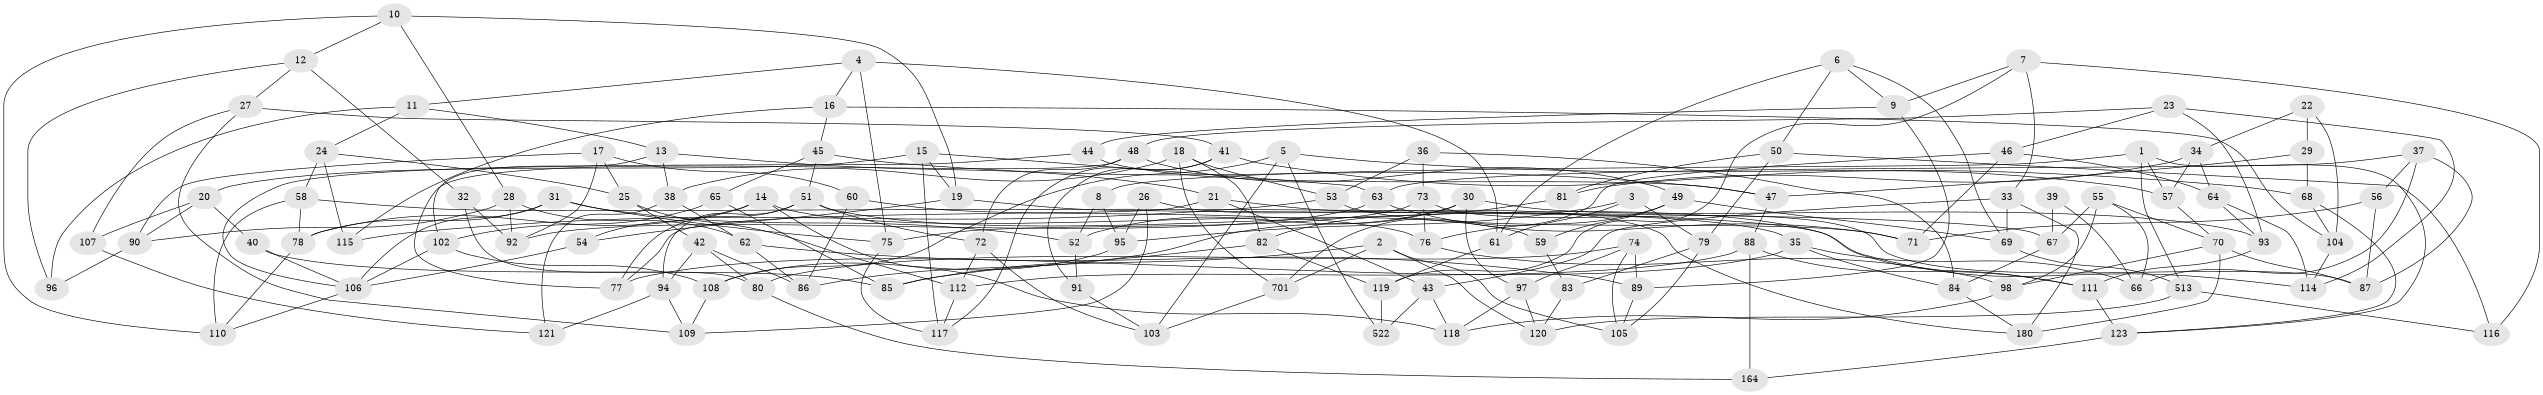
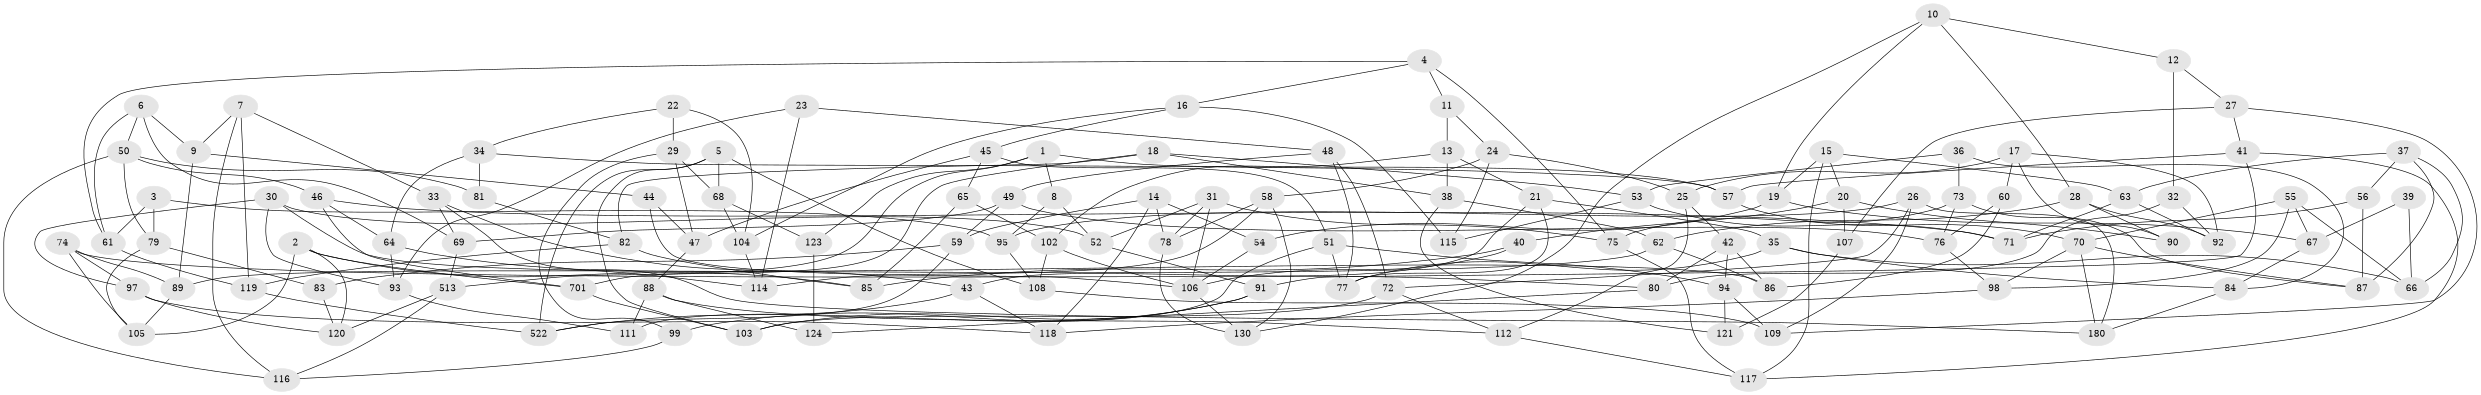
edge "23" -- "46": now "50" -- "46"
edge "51" -- "72": now "26" -- "72"
node "96": removed
edge "111" -- "123": removed
edge "59" -- "522": added
node "110": label "110" -> "130"
node "99": added
node "164": label "164" -> "124"
